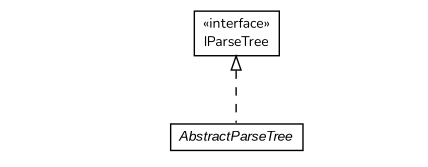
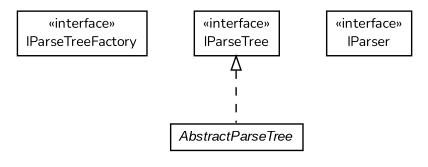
node "IParseTreeFactory": added
node "IParser": added
